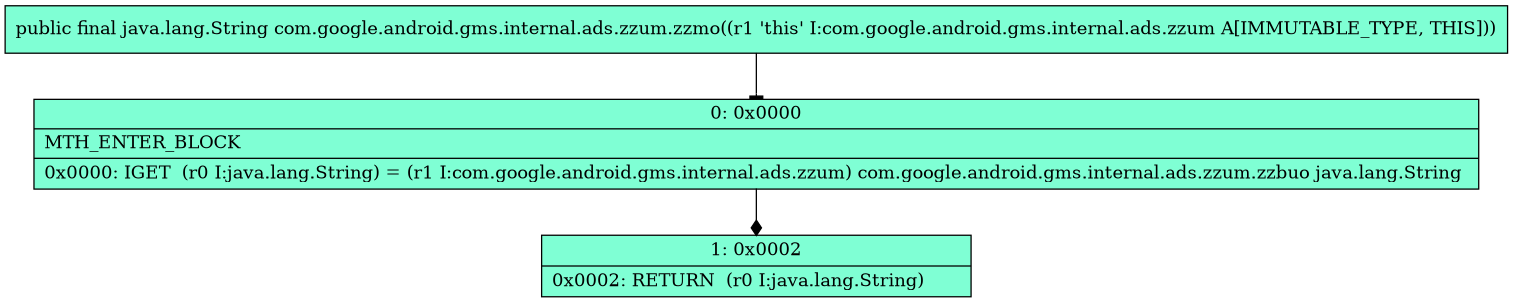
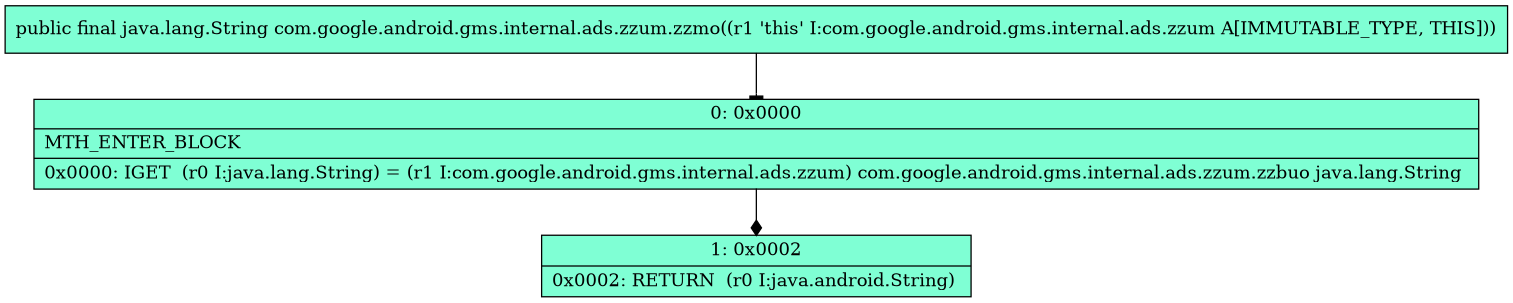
node "1: 0x0002": text "0x0002: RETURN  (r0 I:java.lang.String)" -> "0x0002: RETURN  (r0 I:java.android.String)"
